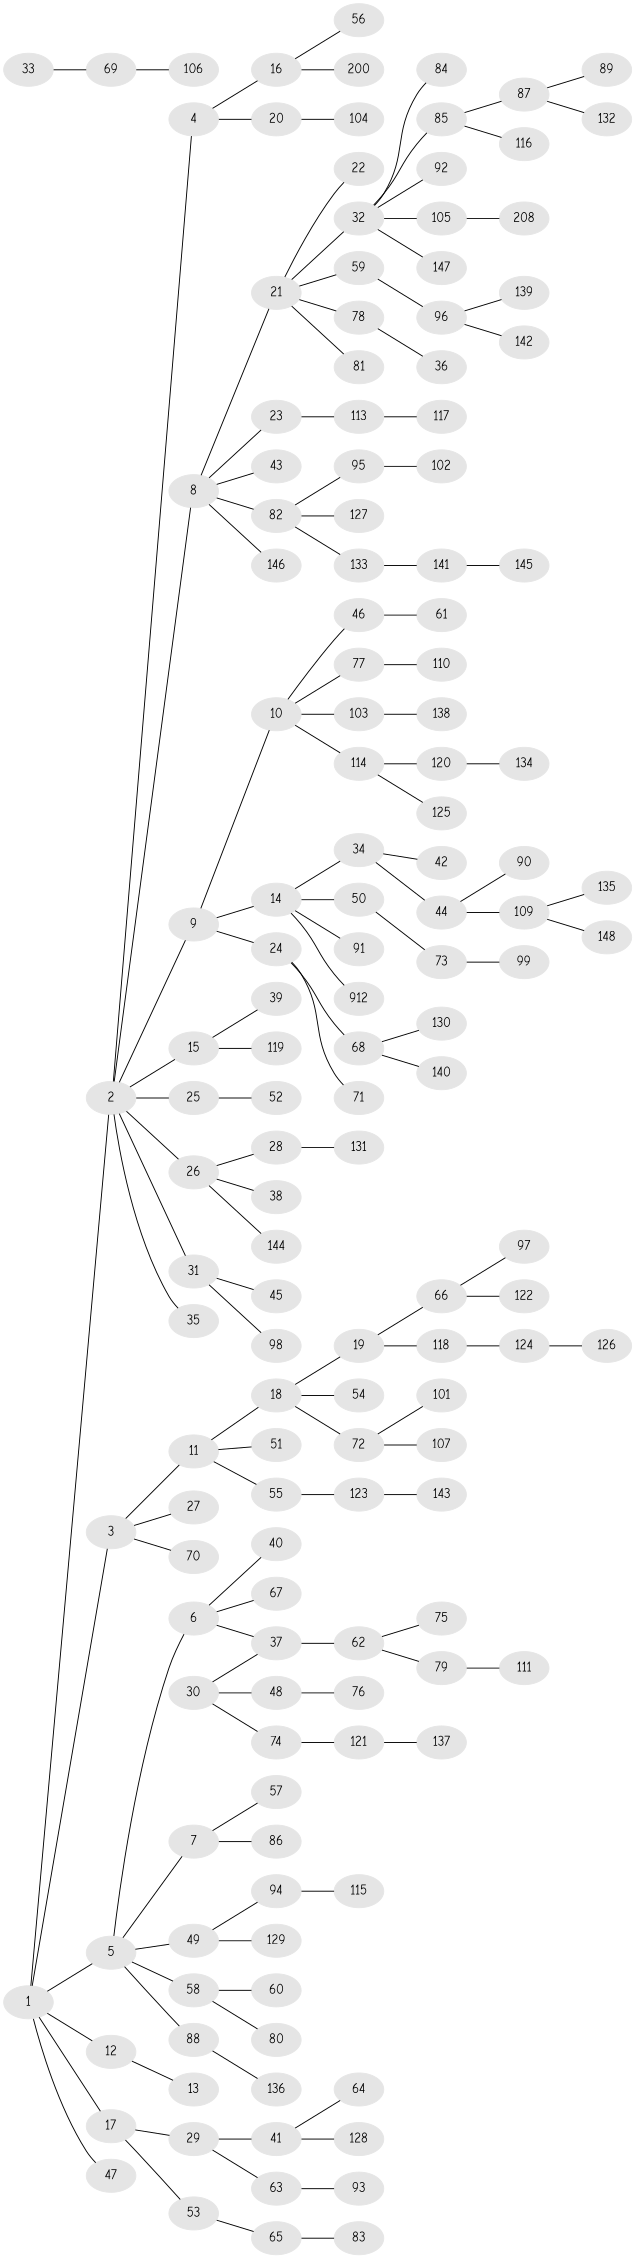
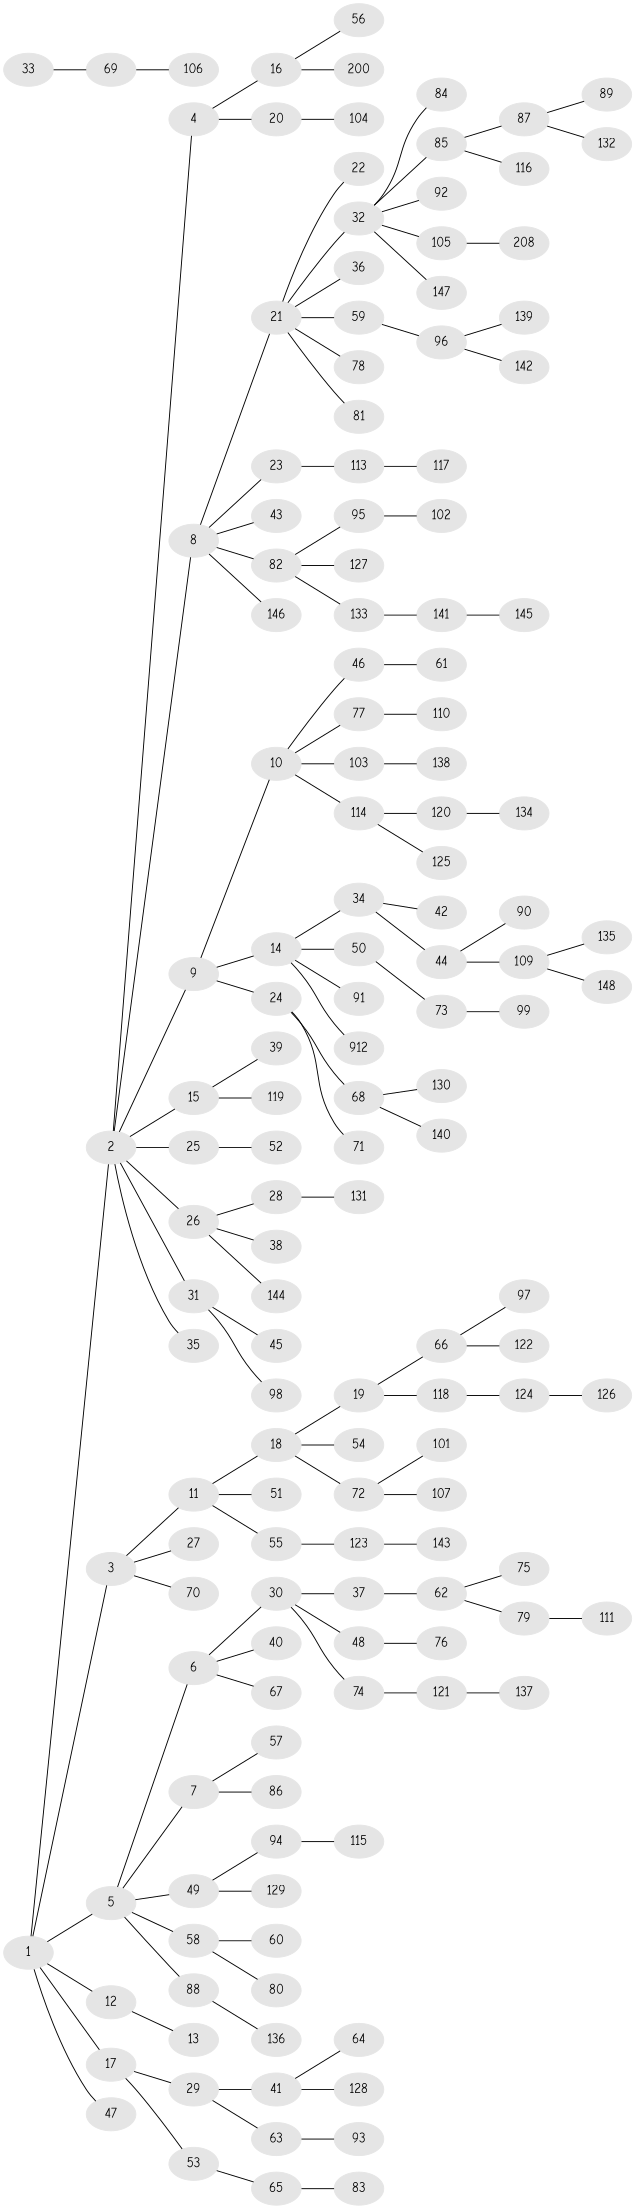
edge "78" -- "36": now "21" -- "36"
edge "6" -- "37": now "6" -- "30"
